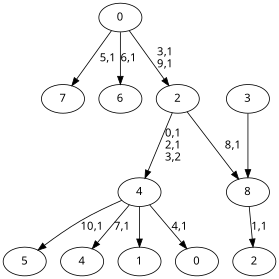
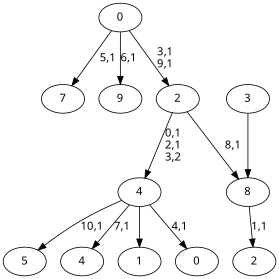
node "6": label "6" -> "9"
